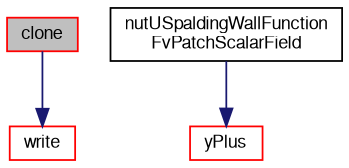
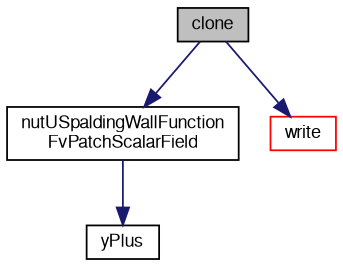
node "clone": color red -> black
edge "clone" -> "nutUSpaldingWallFunction FvPatchScalarField": added
node "yPlus": color red -> black
